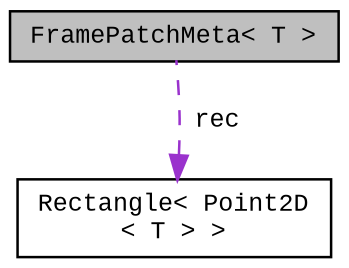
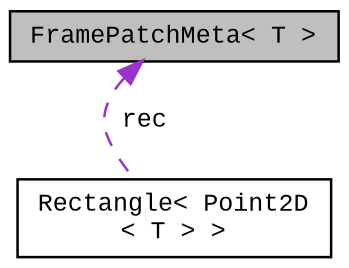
edge "FramePatchMeta< T >" -> "Rectangle< Point2D < T > >": reversed
